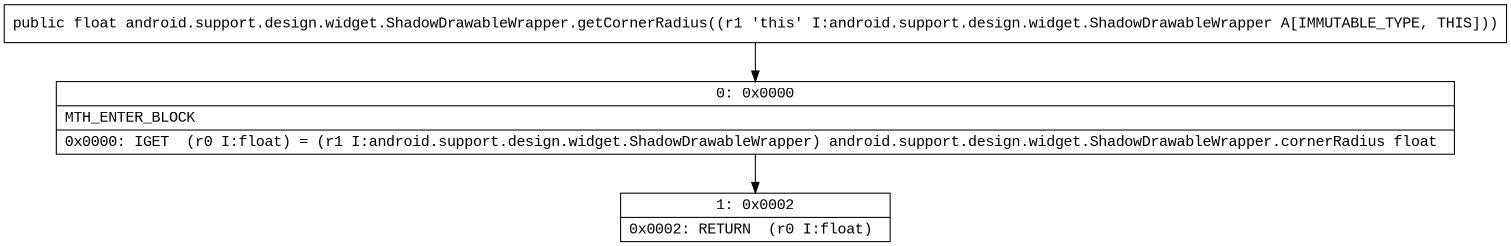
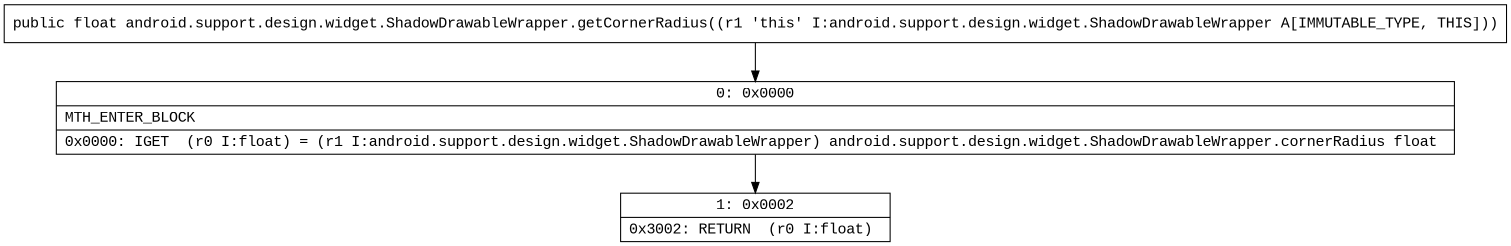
node "1: 0x0002": text "0x0002: RETURN  (r0 I:float)" -> "0x3002: RETURN  (r0 I:float)"
